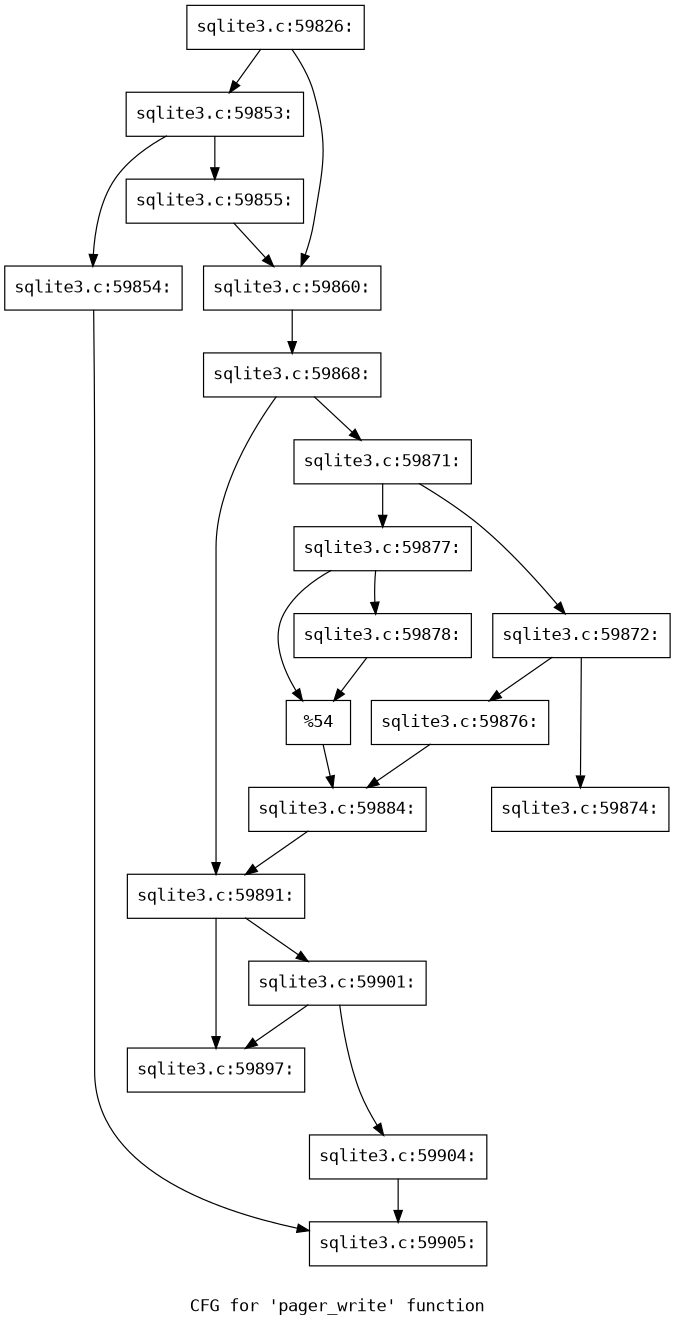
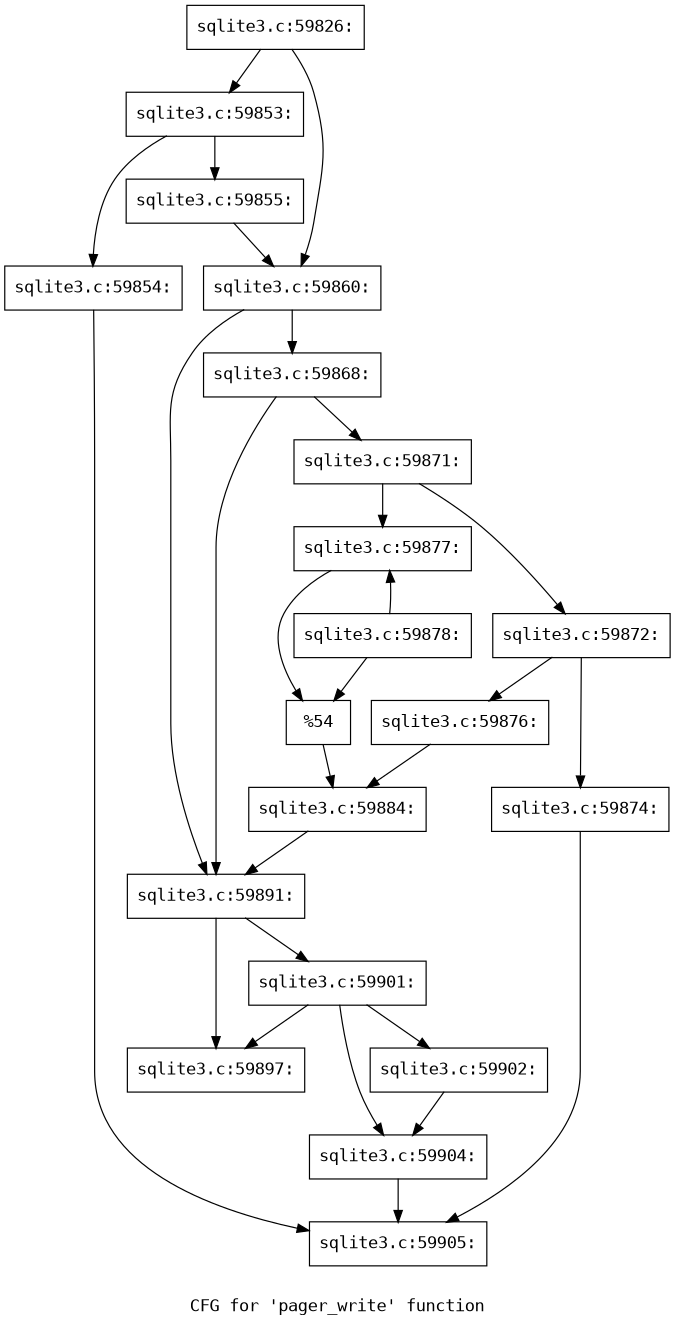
edge "sqlite3.c:59860:" -> "sqlite3.c:59891:": added
edge "sqlite3.c:59877:" -> "sqlite3.c:59878:": reversed
edge "sqlite3.c:59874:" -> "sqlite3.c:59905:": added
node "sqlite3.c:59902:": added
